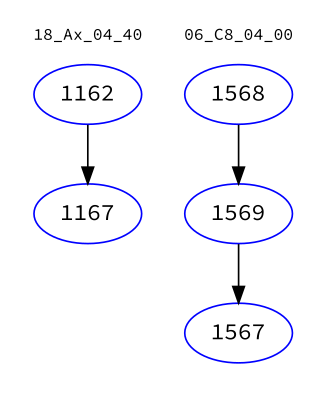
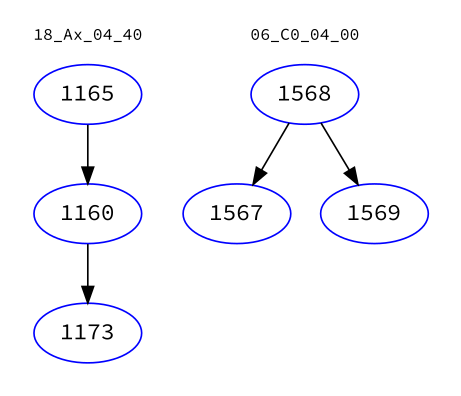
cluster "06_C8_04_00": label "06_C8_04_00" -> "06_C0_04_00"
node "1162": label "1162" -> "1165"
node "1167": label "1167" -> "1160"
edge "1569" -> "1567": now "1568" -> "1567"
node "1173": added
